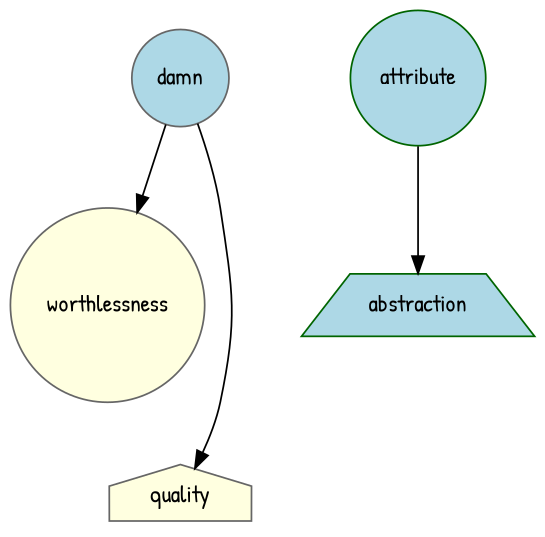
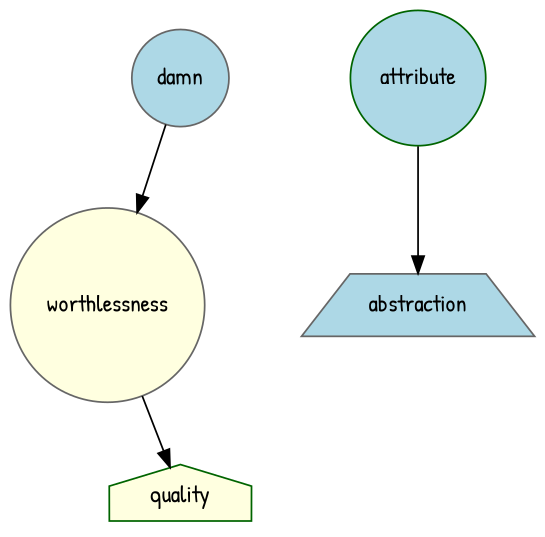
edge "damn" -> "quality": now "worthlessness" -> "quality"
node "abstraction": color darkgreen -> gray40
node "quality": color gray40 -> darkgreen
